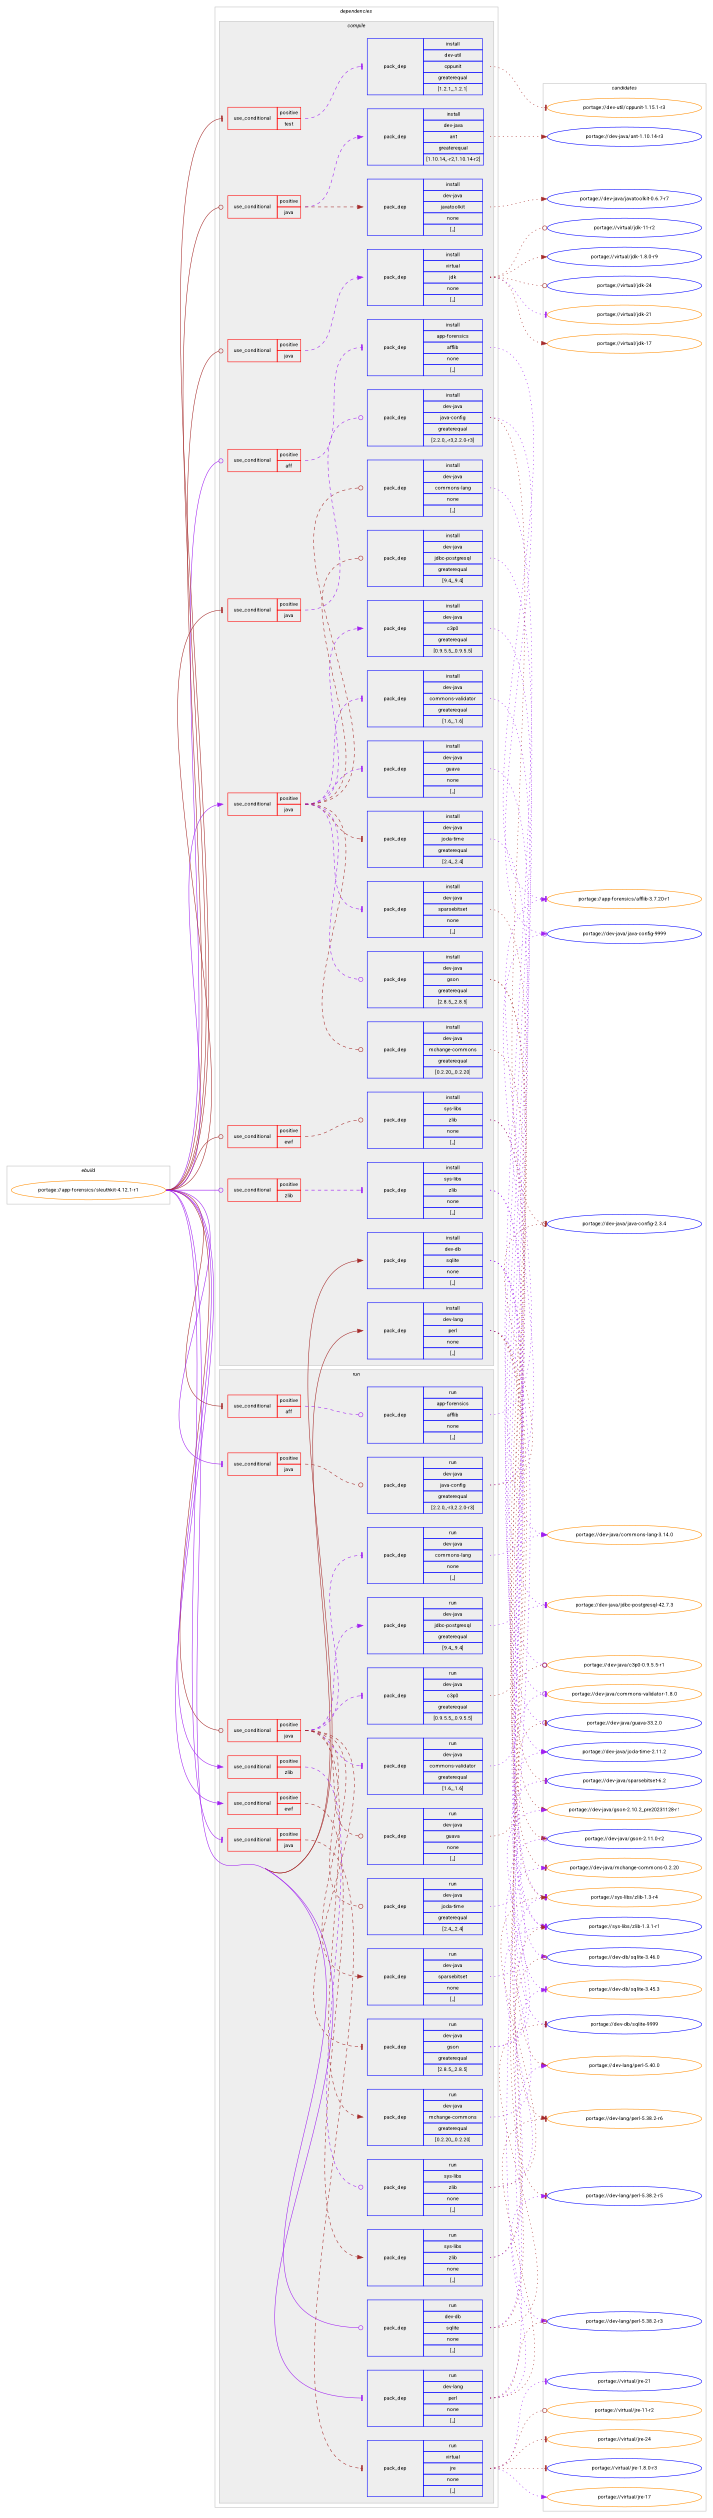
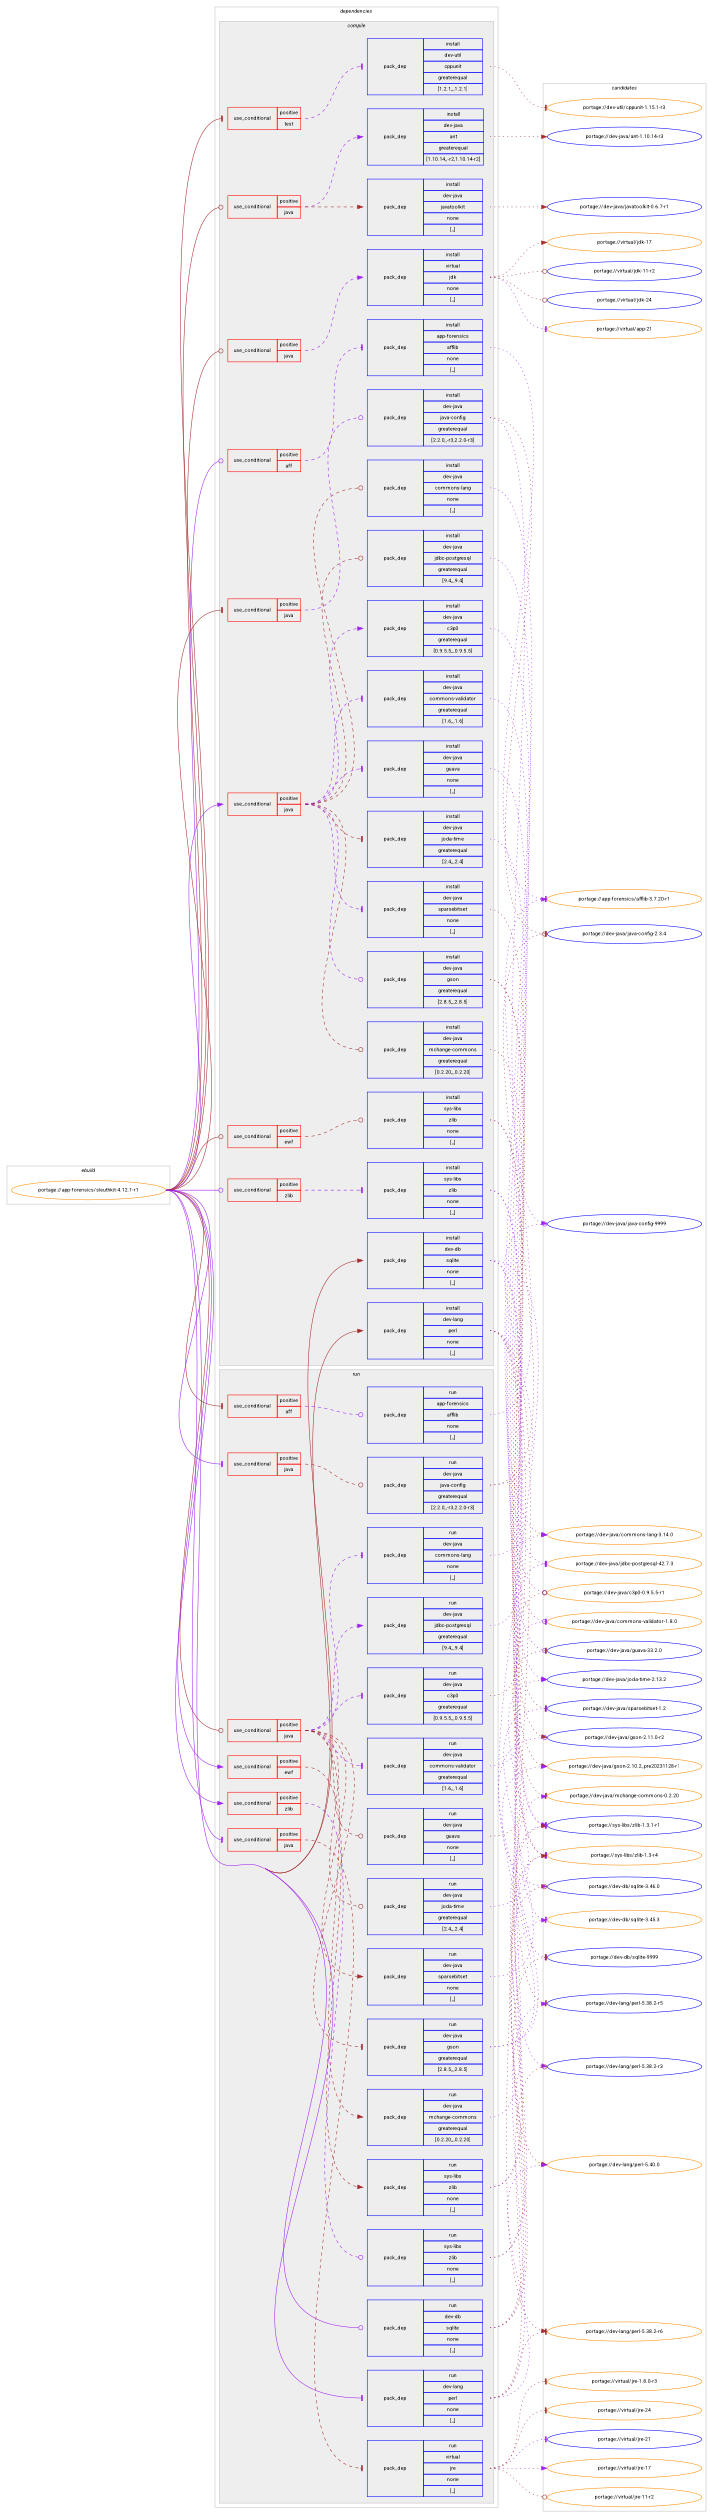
node "portage://dev-java/javatoolkit-0.6.7-r7": label "portage://dev-java/javatoolkit-0.6.7-r7" -> "portage://dev-java/javatoolkit-0.6.7-r1"
node "portage://virtual/jdk-1.8.0-r9": removed
node "portage://virtual/jdk-21": label "portage://virtual/jdk-21" -> "portage://virtual/app-21"
node "portage://dev-java/joda-time-2.11.2": label "portage://dev-java/joda-time-2.11.2" -> "portage://dev-java/joda-time-2.13.2"
node "portage://dev-java/sparsebitset-6.2": label "portage://dev-java/sparsebitset-6.2" -> "portage://dev-java/sparsebitset-1.2"
node "portage://virtual/jre-1.8.0-r3": color blue -> darkorange
